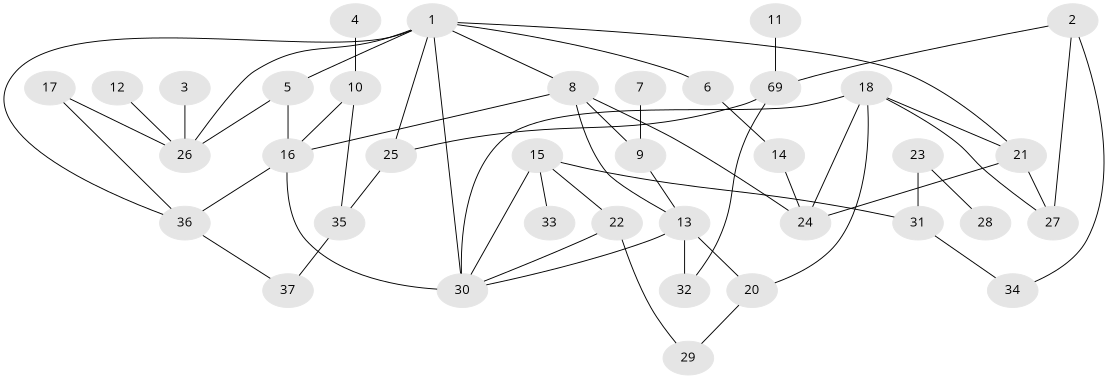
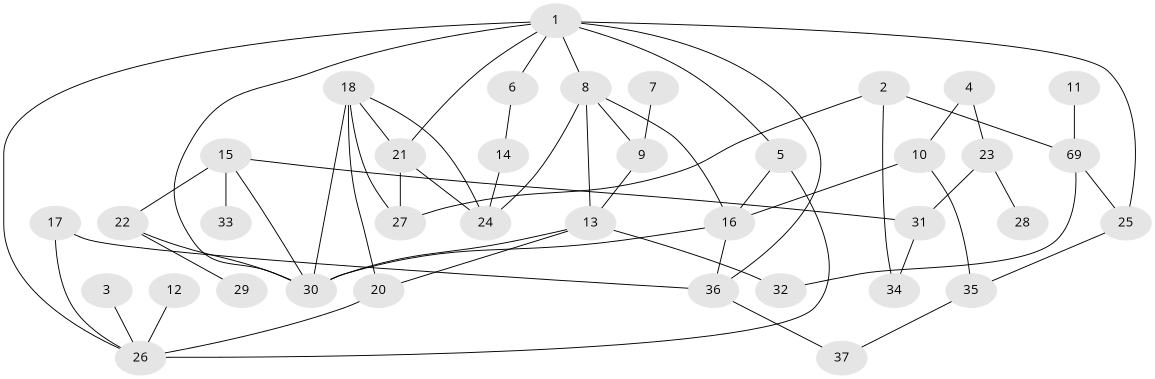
edge "4" -- "23": added
edge "20" -- "29": now "20" -- "26"
